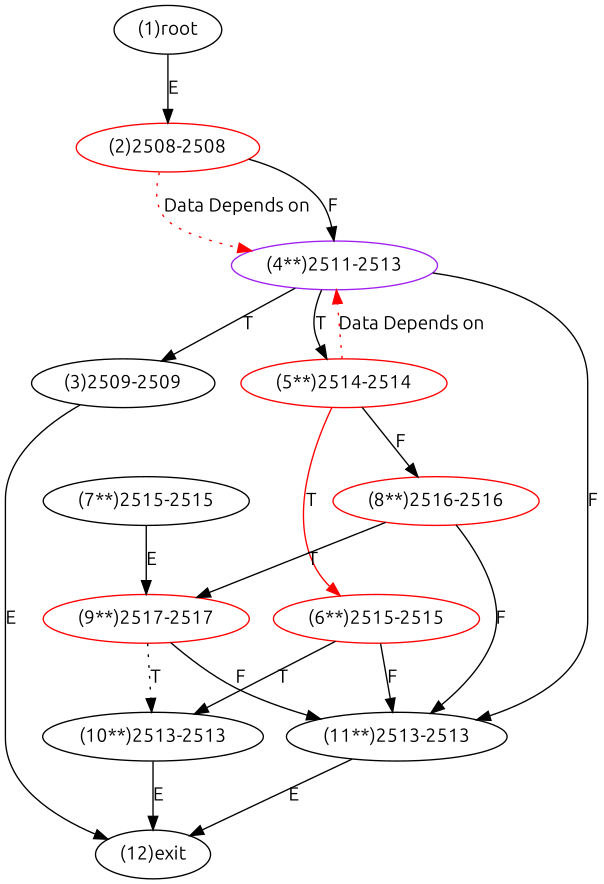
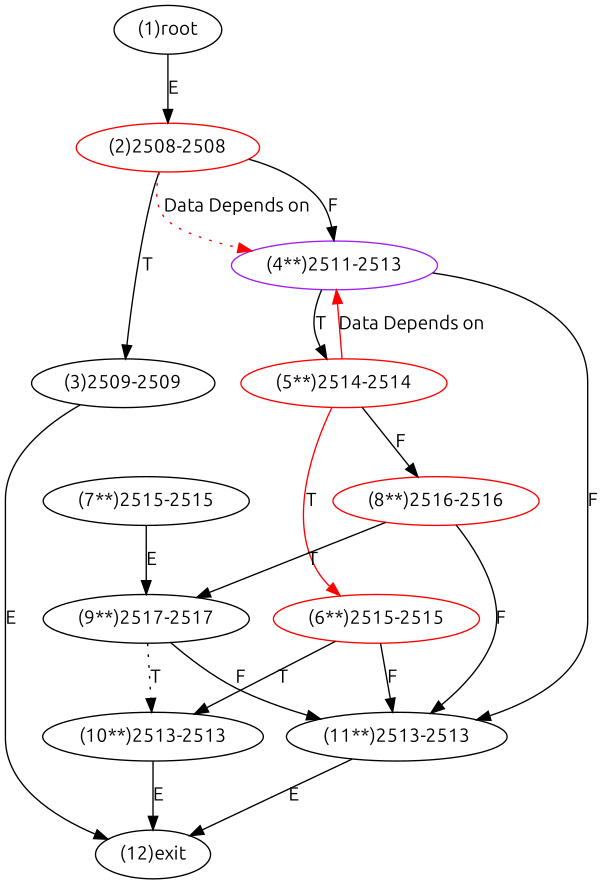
edge "(4**)2511-2513" -> "(3)2509-2509": now "(2)2508-2508" -> "(3)2509-2509"
edge "(5**)2514-2514" -> "(4**)2511-2513": style dotted -> solid
node "(9**)2517-2517": color red -> black
